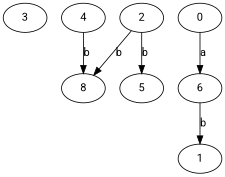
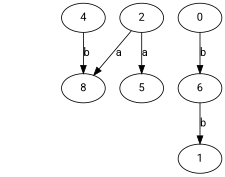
node "3": removed
edge "2" -> "8": label "b" -> "a"
edge "2" -> "5": label "b" -> "a"
edge "0" -> "6": label "a" -> "b"
